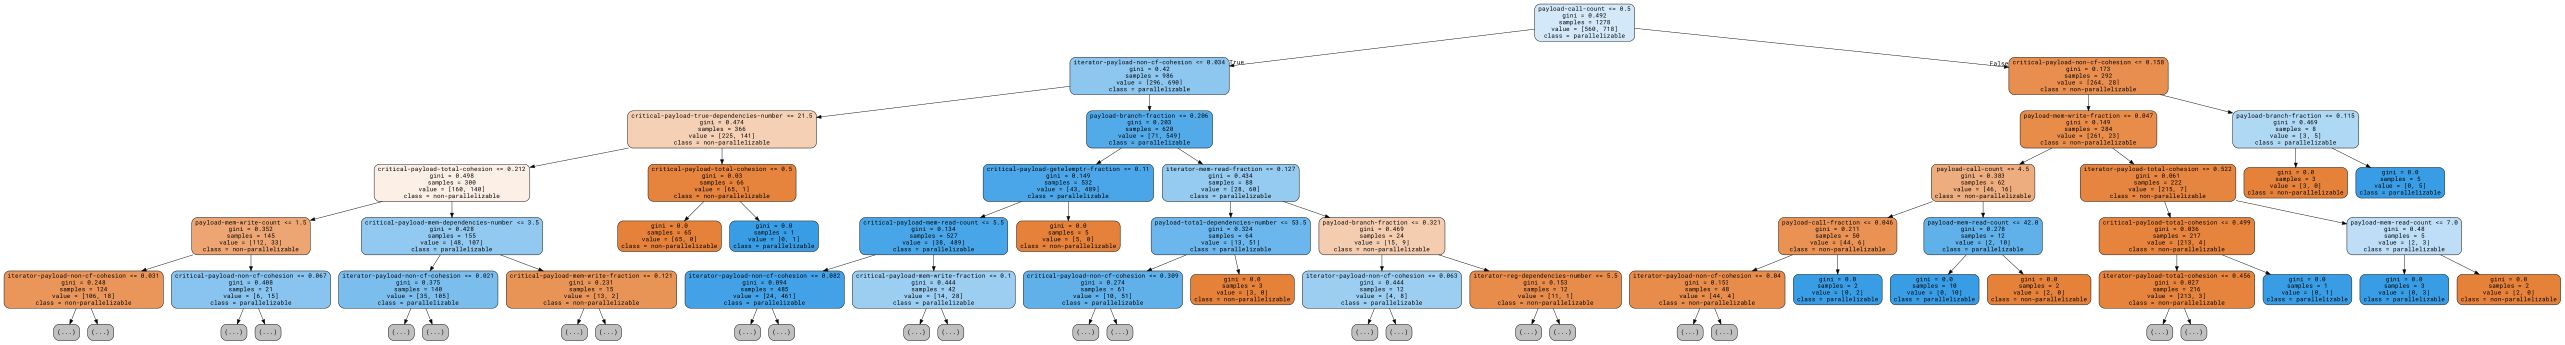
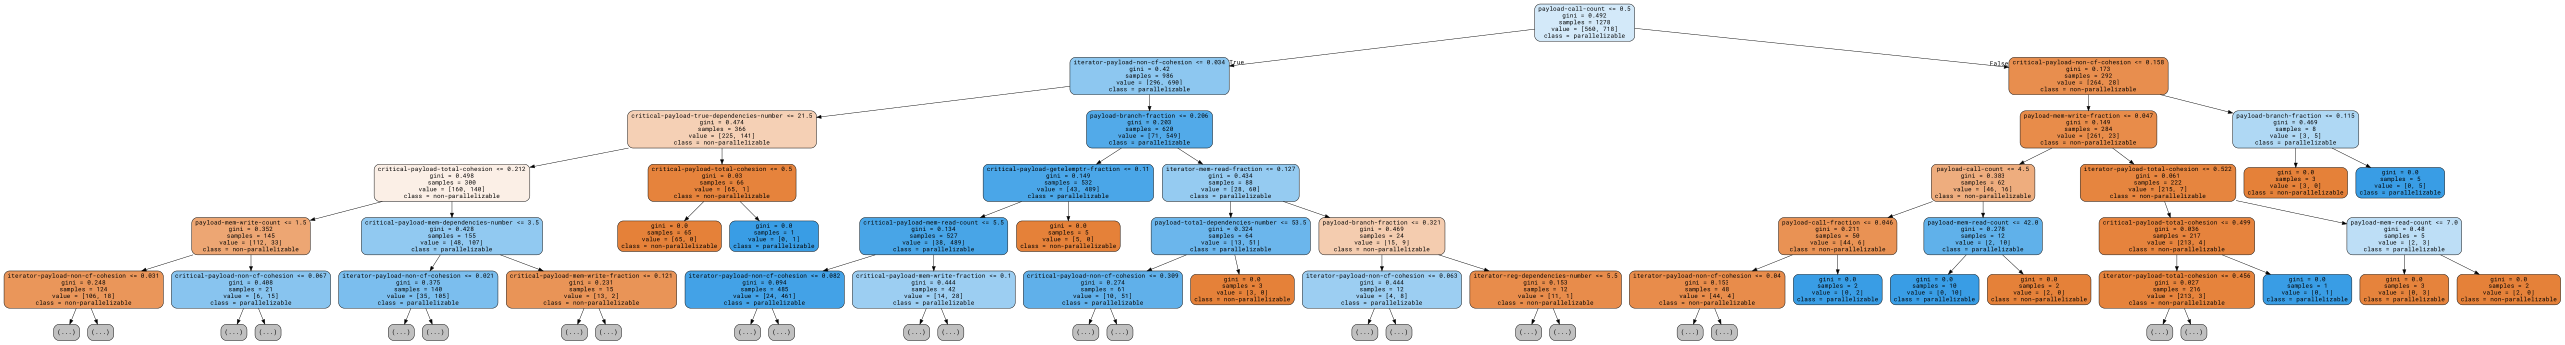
node "gini = 0.0 samples = 3 value = [0, 3] class = parallelizable": fillcolor #399de5ff -> #e58139fb
